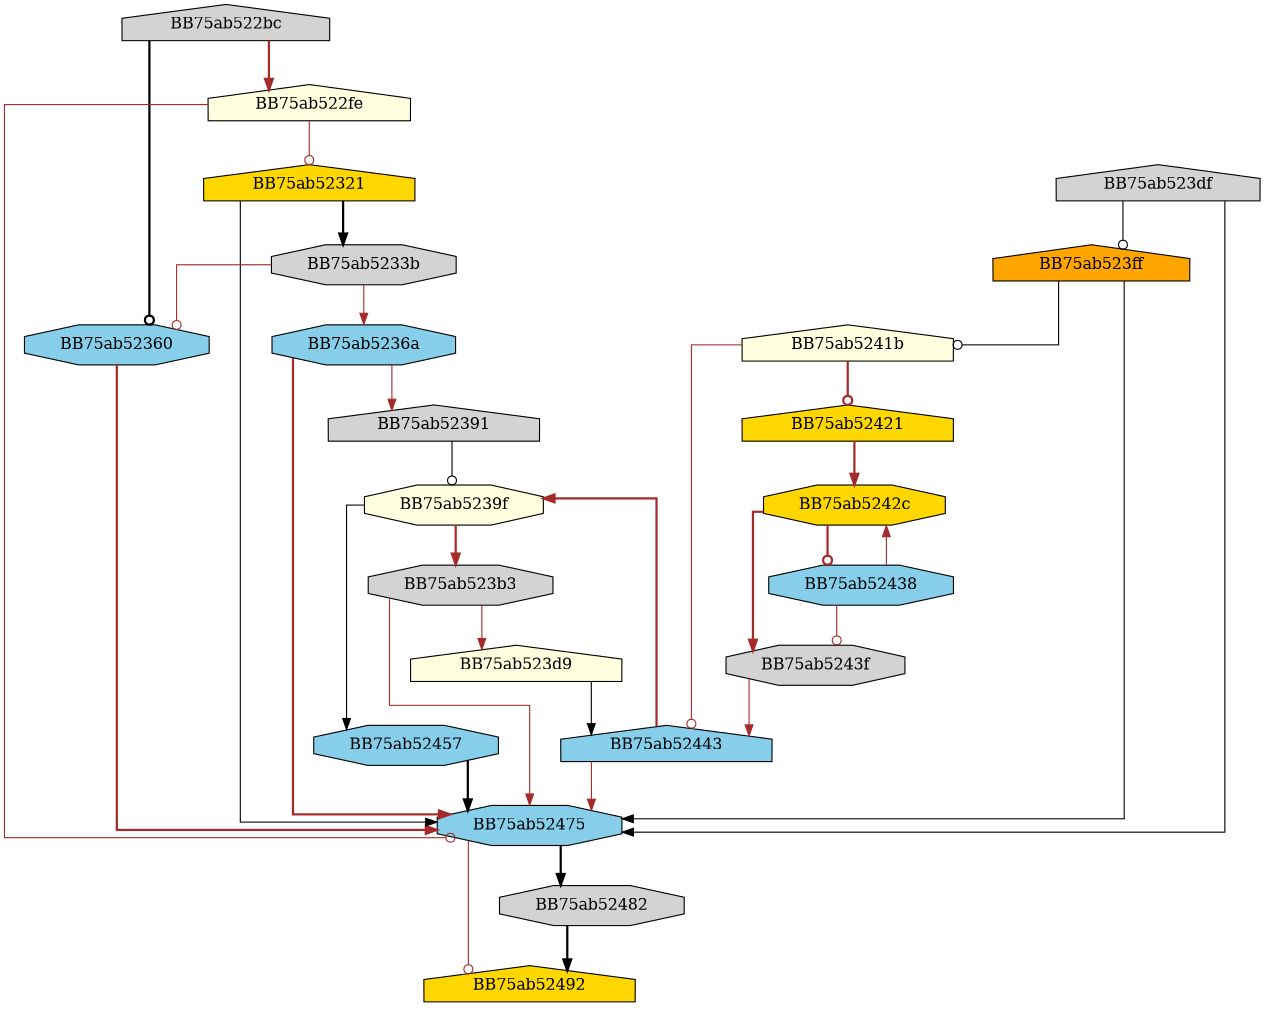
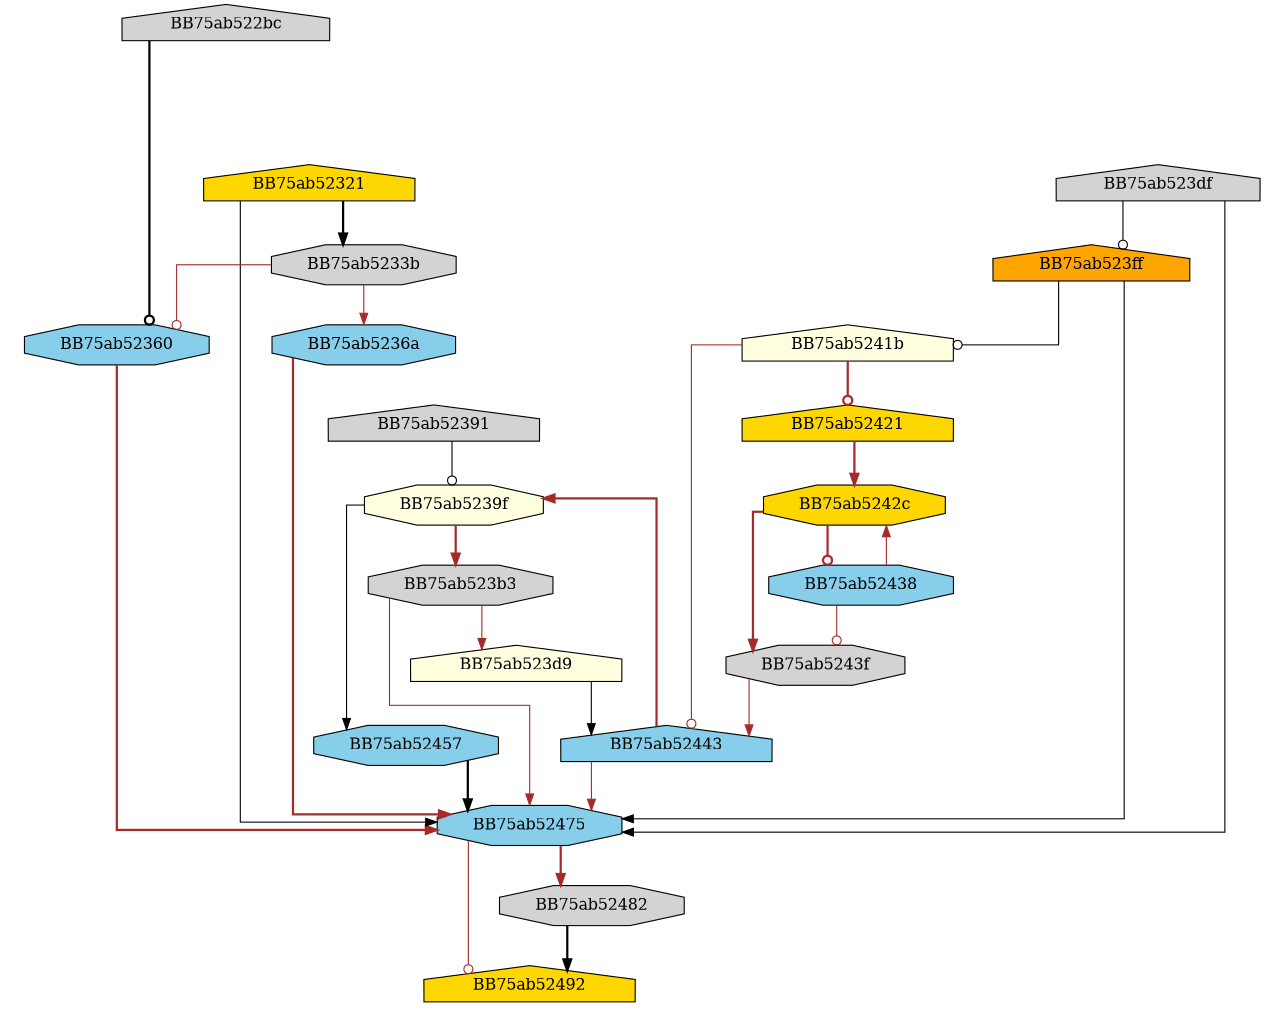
node "BB75ab522fe": removed
edge "BB75ab5236a" -> "BB75ab52391": removed
edge "BB75ab52475" -> "BB75ab52482": color black -> brown
